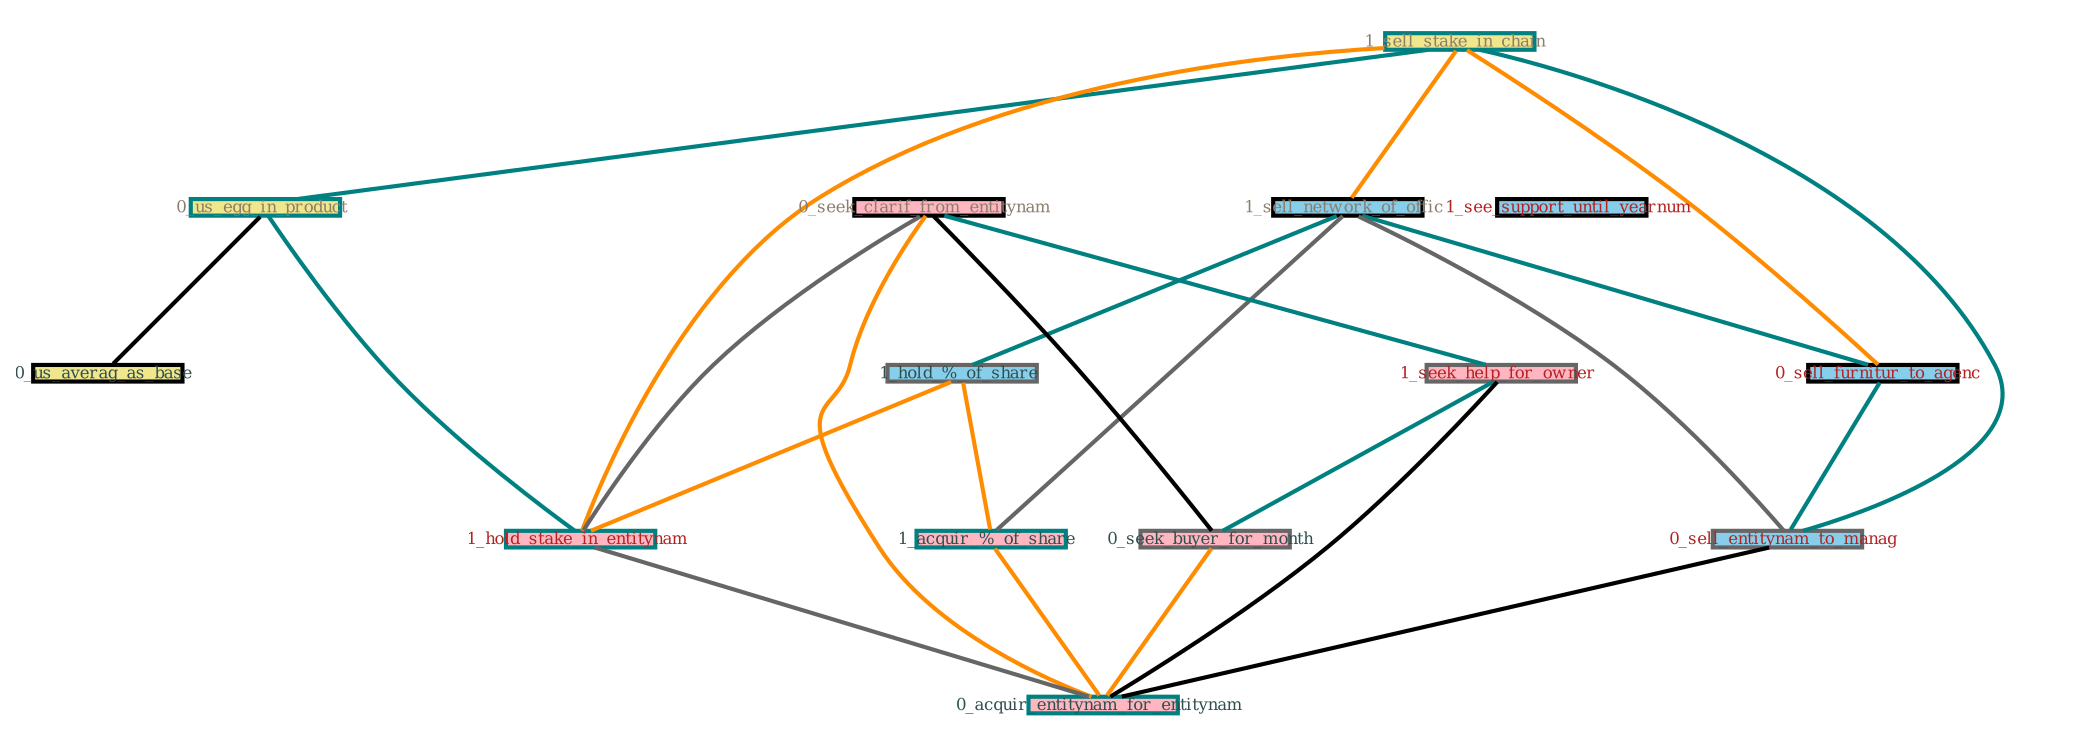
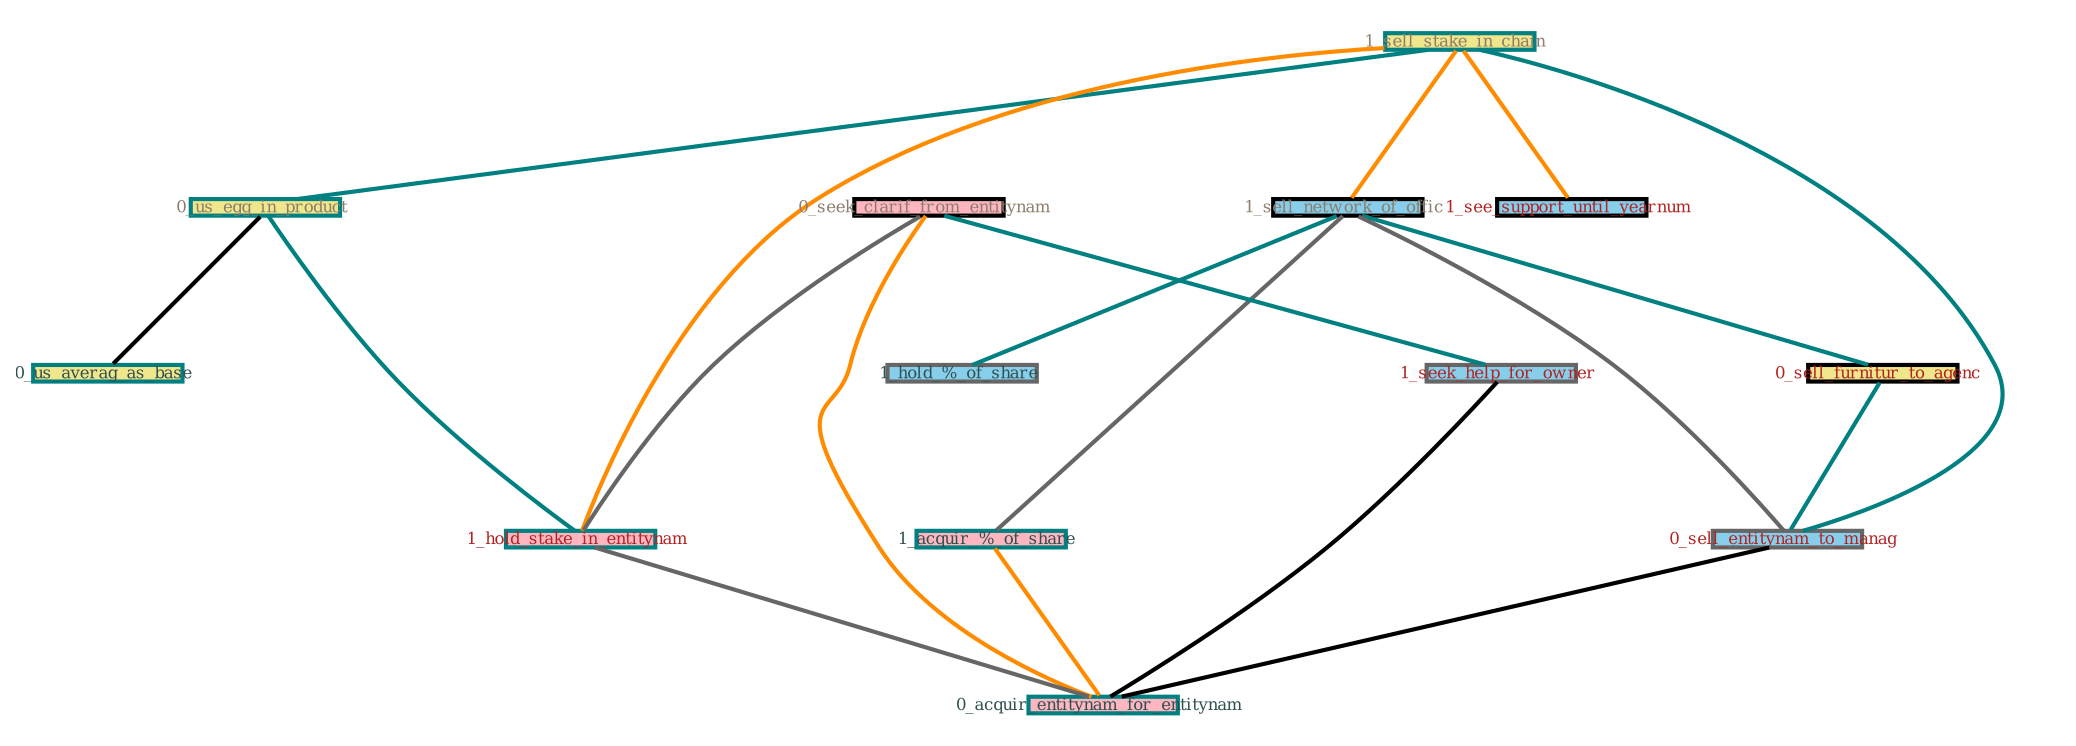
edge "1_sell_stake_in_chain" -- "0_sell_furnitur_to_agenc": now "1_sell_stake_in_chain" -- "1_see_support_until_yearnum"
node "0_us_averag_as_base": color black -> teal
node "1_seek_help_for_owner": fillcolor lightpink -> skyblue
node "0_sell_furnitur_to_agenc": fillcolor skyblue -> khaki
edge "1_hold_%_of_share" -- "1_hold_stake_in_entitynam": removed
edge "1_hold_%_of_share" -- "1_acquir_%_of_share": removed
node "0_seek_buyer_for_month": removed
